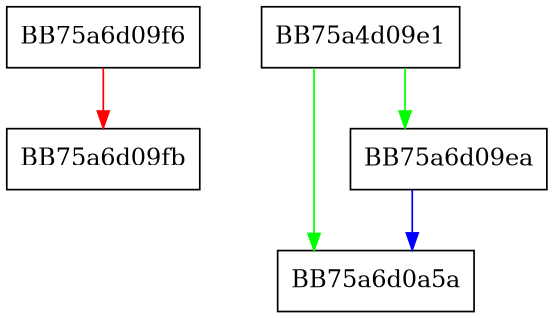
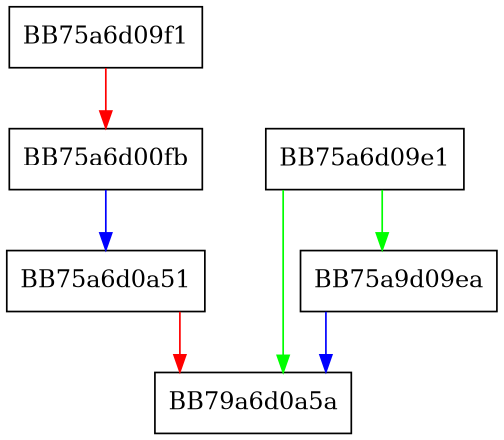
node "BB75a6d09f6": label "BB75a6d09f6" -> "BB75a6d09f1"
node "BB75a4d09e1": label "BB75a4d09e1" -> "BB75a6d09e1"
node "BB75a6d09fb": label "BB75a6d09fb" -> "BB75a6d00fb"
node "BB75a6d09ea": label "BB75a6d09ea" -> "BB75a9d09ea"
node "BB75a6d0a51": added
node "BB75a6d0a5a": label "BB75a6d0a5a" -> "BB79a6d0a5a"
